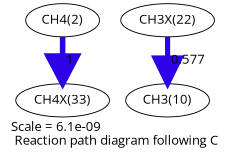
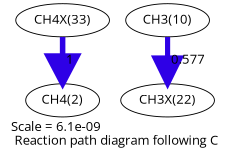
edge "CH4(2)" -> "CH4X(33)": reversed
edge "CH3X(22)" -> "CH3(10)": reversed
